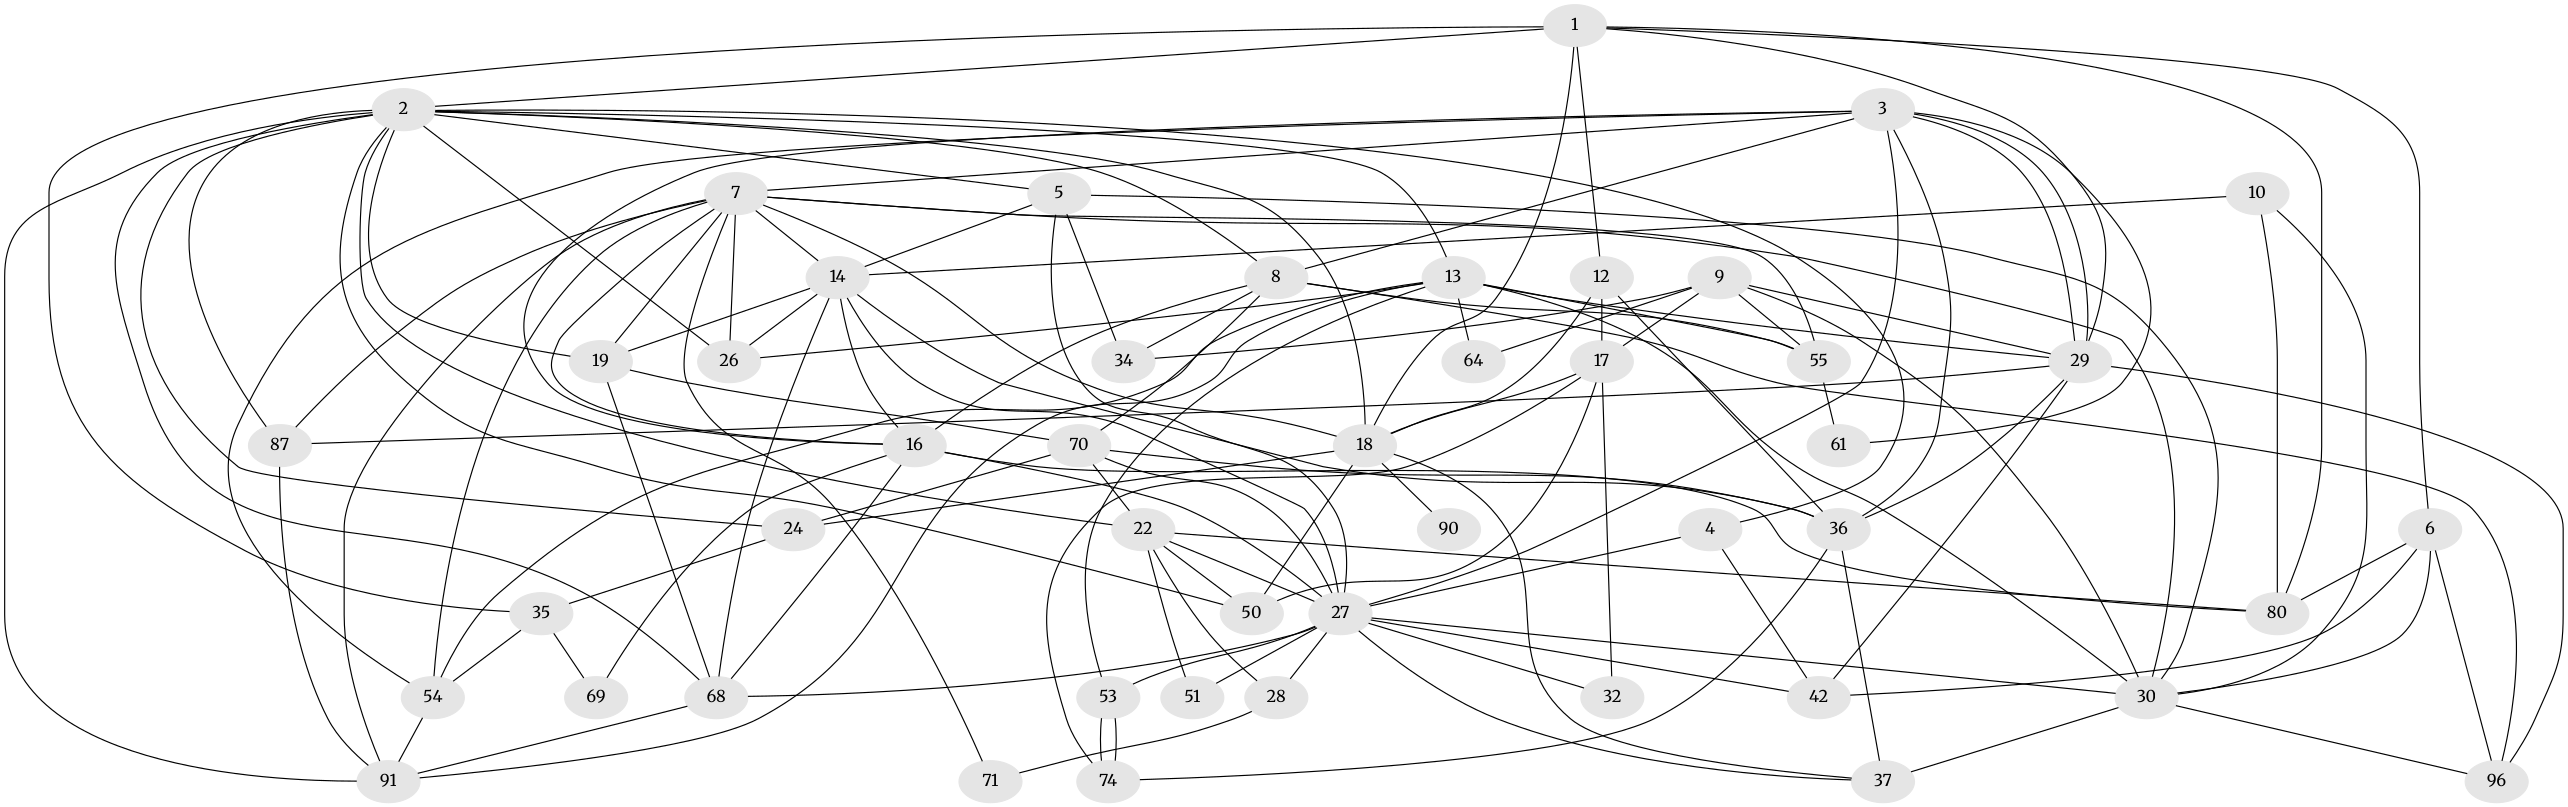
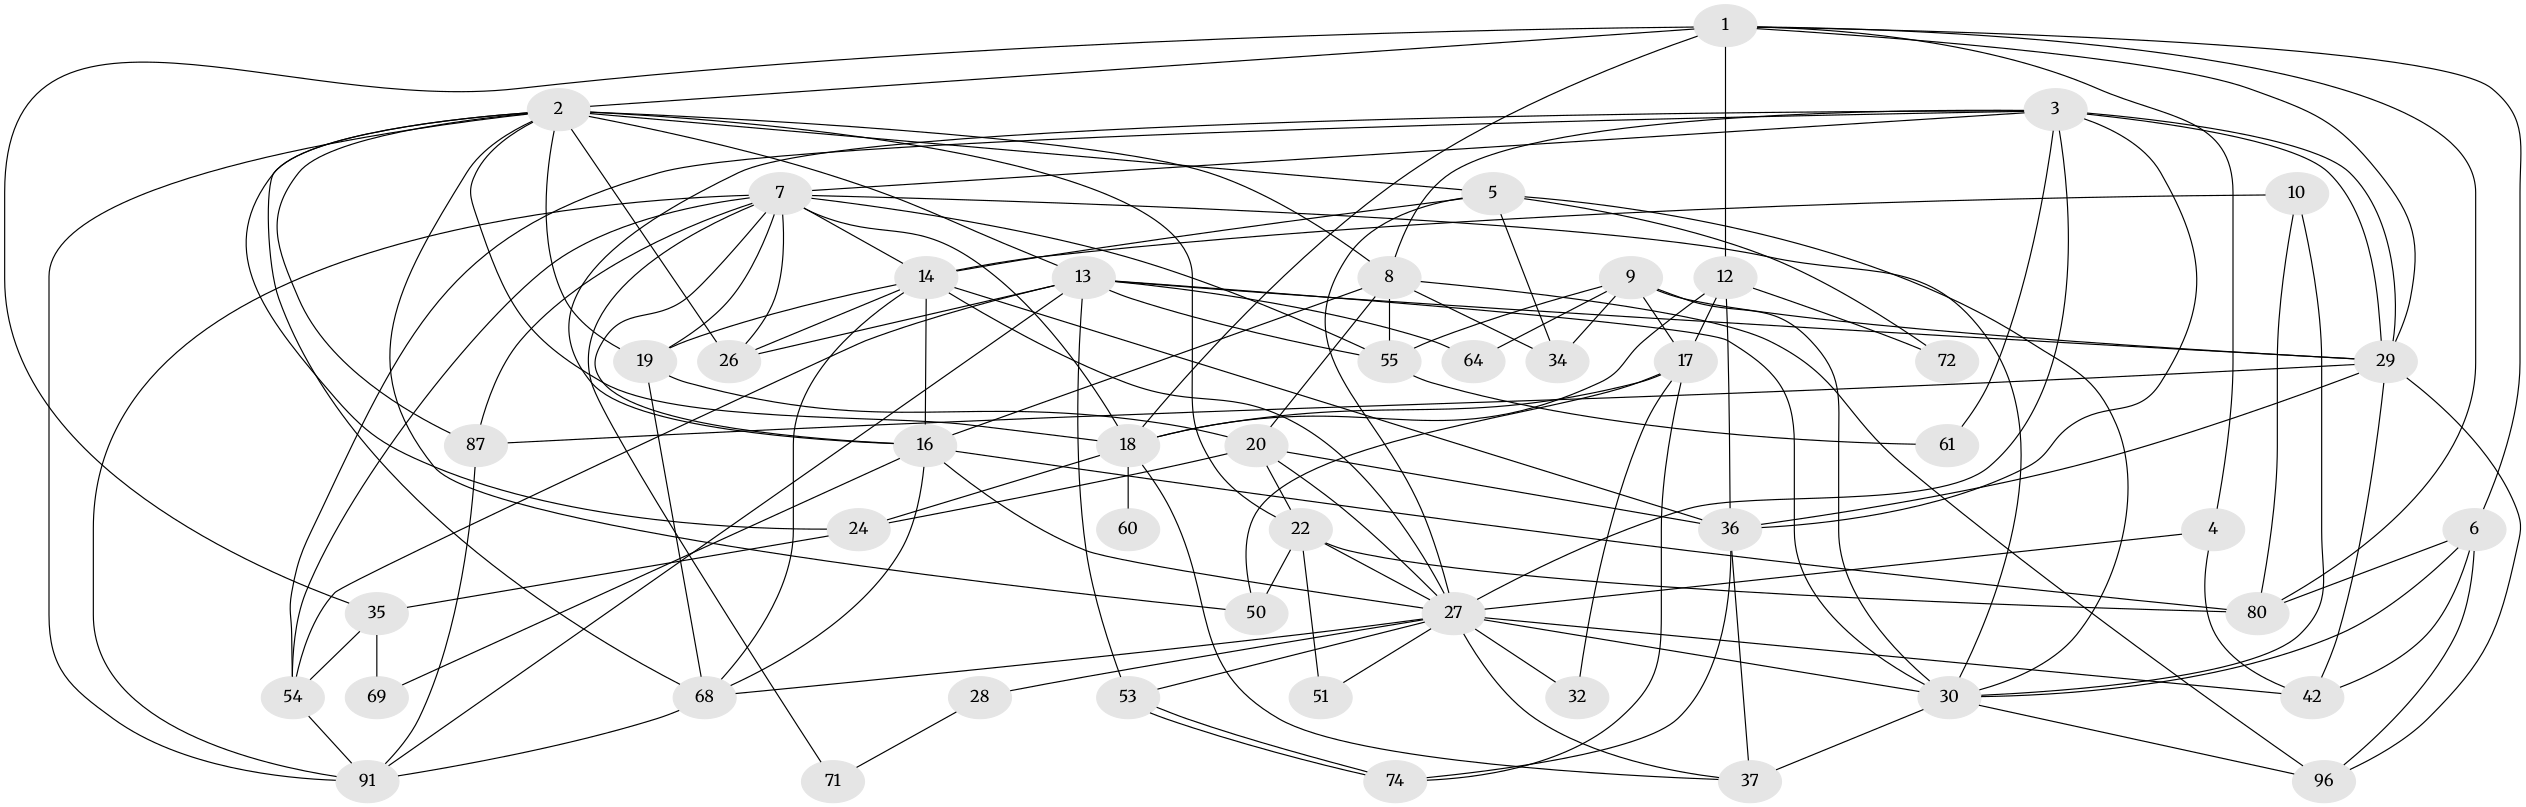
edge "2" -- "4": now "1" -- "4"
node "72": added
node "70": label "70" -> "20"
edge "18" -- "50": removed
node "90": label "90" -> "60"
edge "22" -- "28": removed
